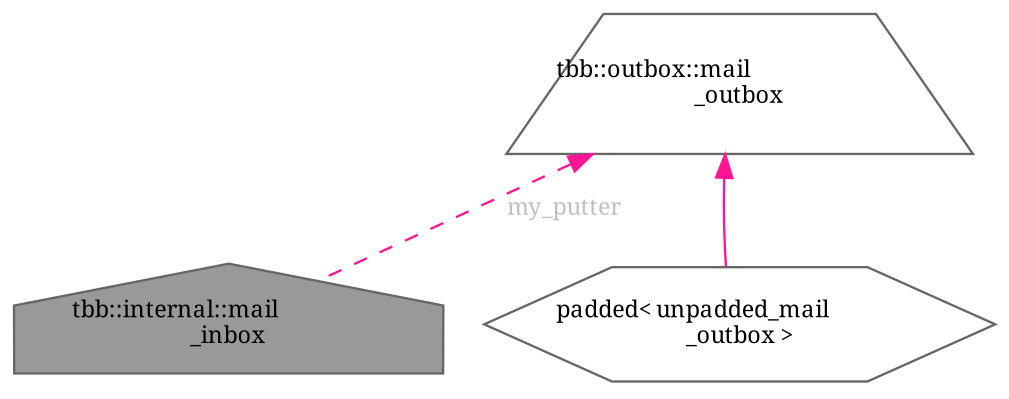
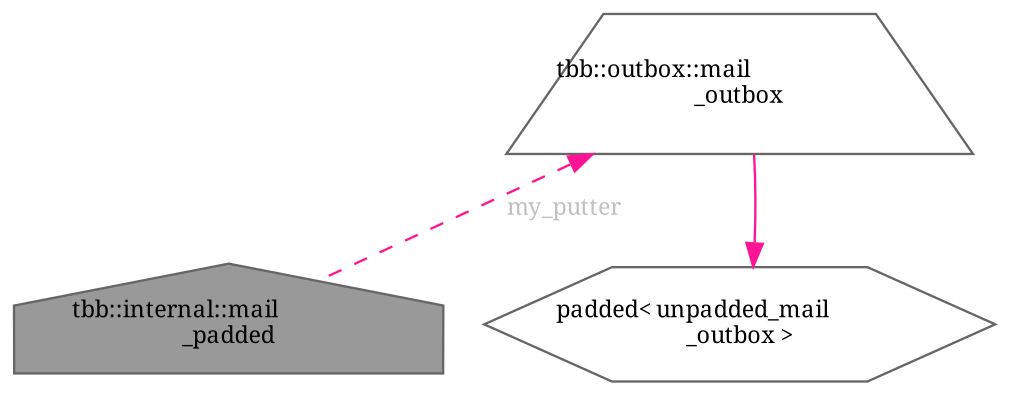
edge "padded< unpadded_mail _outbox >" -> "tbb::outbox::mail _outbox": reversed
node "tbb::internal::mail _inbox": label "tbb::internal::mail _inbox" -> "tbb::internal::mail _padded"
